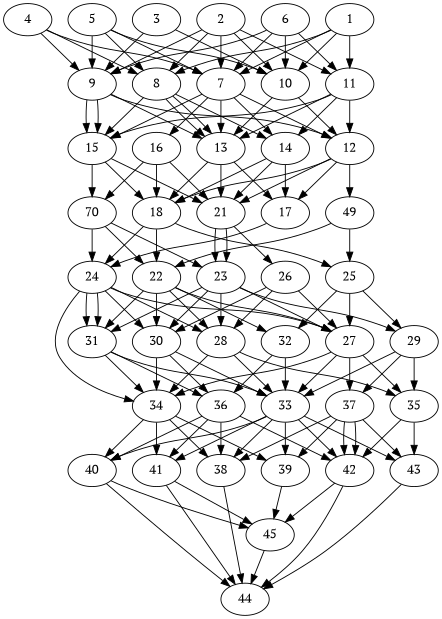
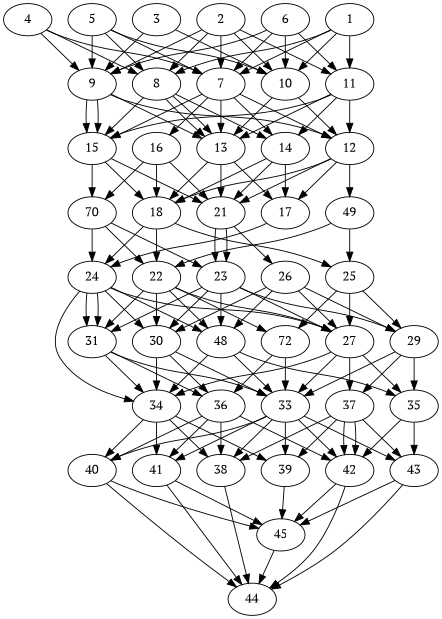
edge "26" -> "29": added
node "28": label "28" -> "48"
node "32": label "32" -> "72"
edge "43" -> "45": added
